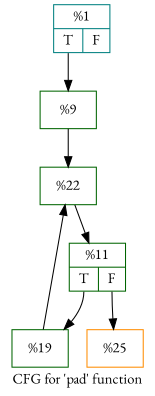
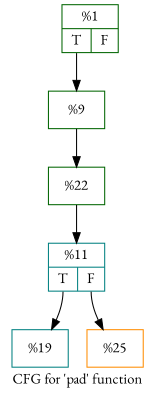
node "%1": color teal -> darkgreen
node "%11": color darkgreen -> teal
edge "%19" -> "%22": removed
node "%19": color darkgreen -> teal
